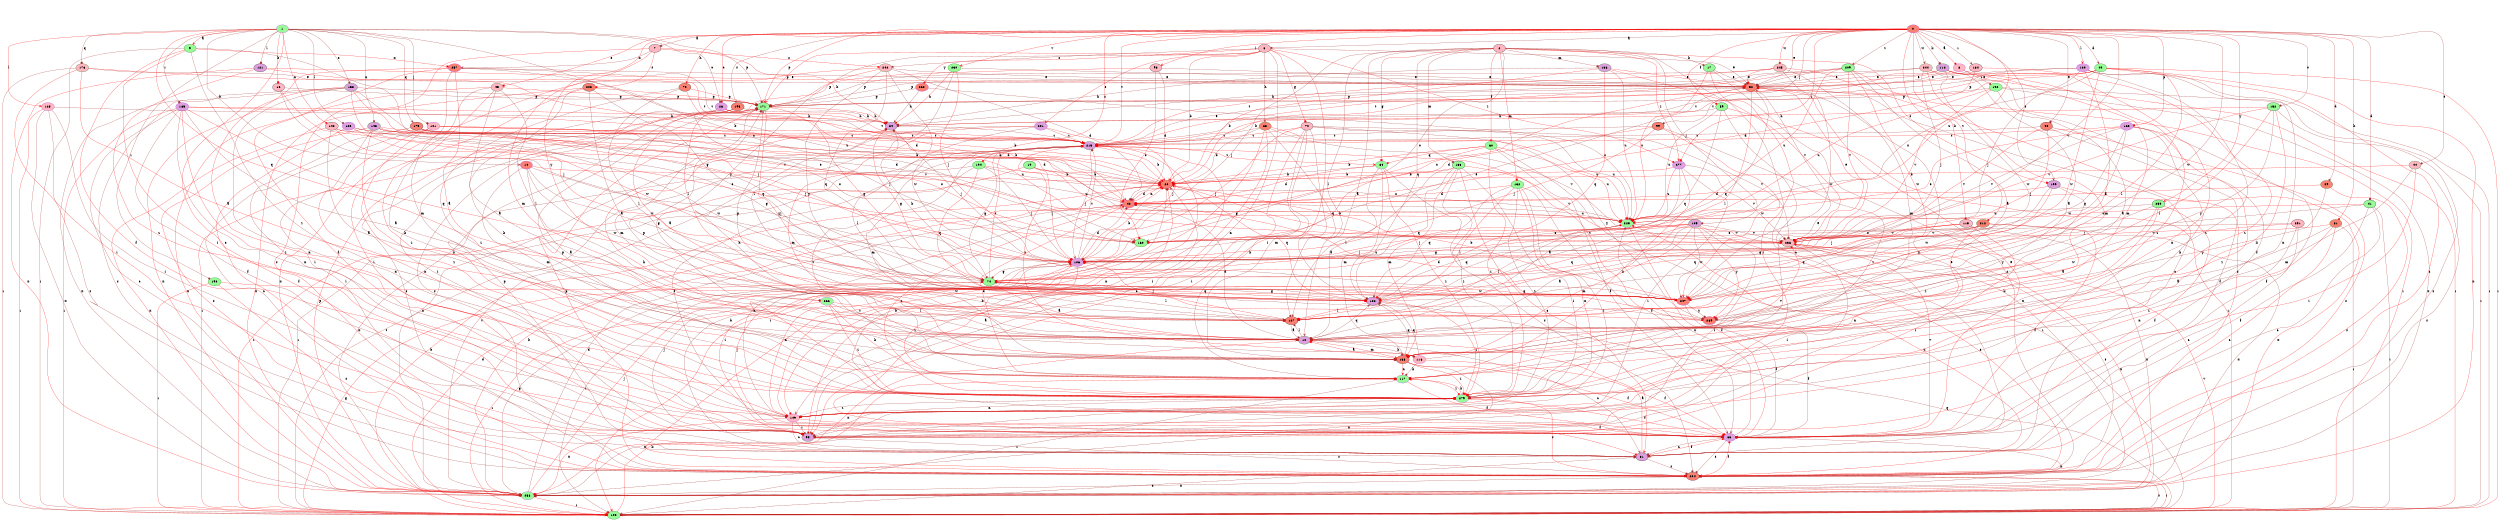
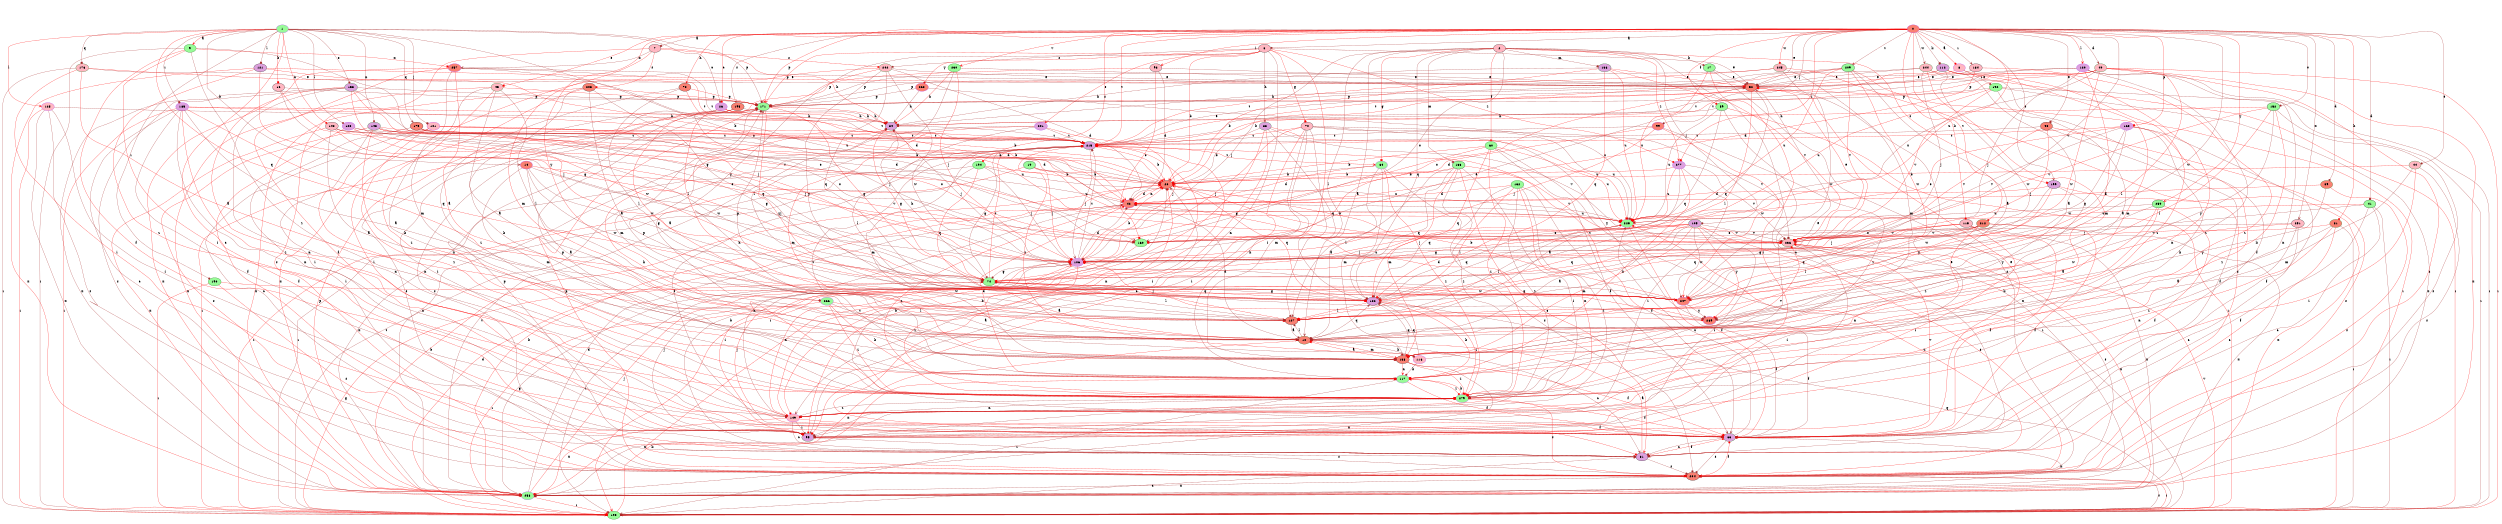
edge "0" -> "251": added, label "x"
node "40": fillcolor palegreen -> lightpink
edge "245" -> "52": removed, label "e"
edge "2" -> "132": removed, label "m"
node "83": fillcolor salmon -> plum
node "99": color black -> purple
edge "83" -> "215": now "148" -> "215"
edge "60" -> "64": now "60" -> "182"
edge "14" -> "20": now "14" -> "236"
edge "121" -> "74": added, label "g"
edge "212" -> "127": added, label "l"
edge "52" -> "31": removed, label "c"
node "10": fillcolor plum -> salmon
edge "182" -> "117": added, label "k"
edge "116" -> "63": now "115" -> "63"
node "63": color purple -> darkgreen
